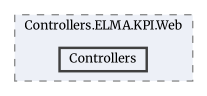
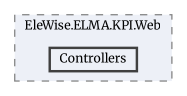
cluster "Controllers.ELMA.KPI.Web": label "Controllers.ELMA.KPI.Web" -> "EleWise.ELMA.KPI.Web"
